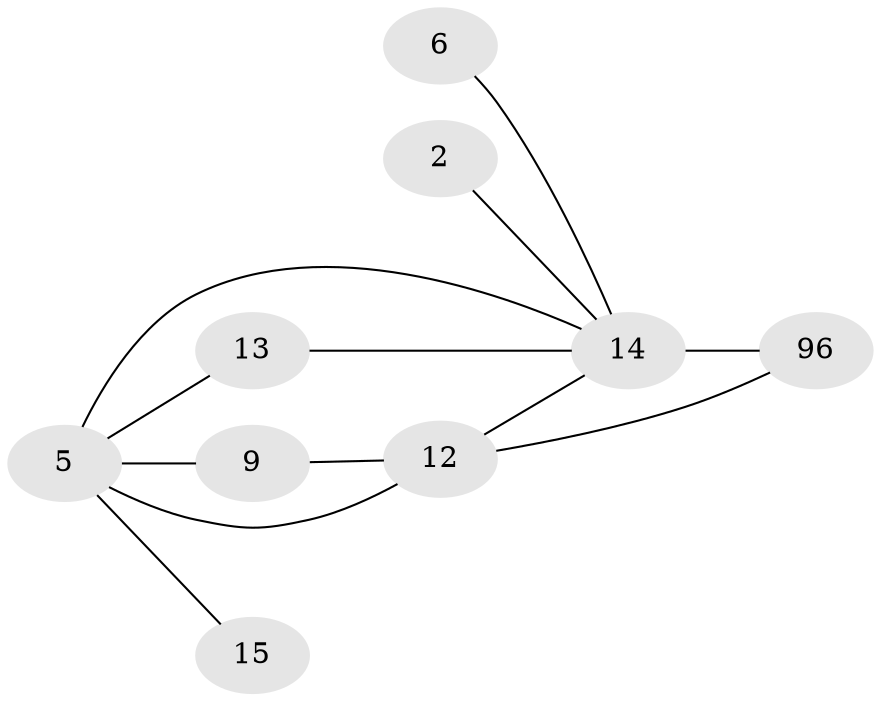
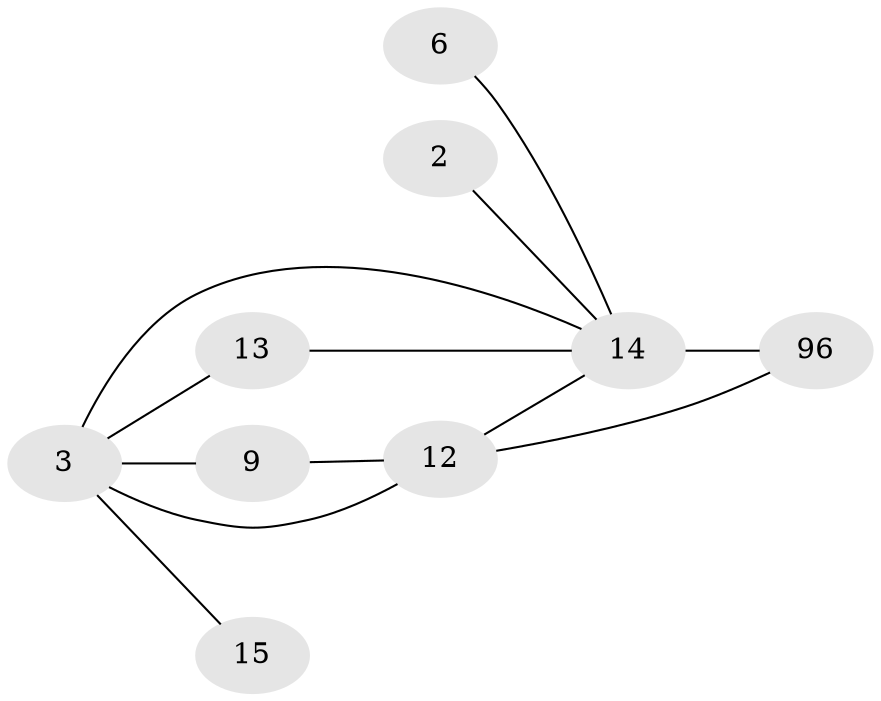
node "5": label "5" -> "3"
